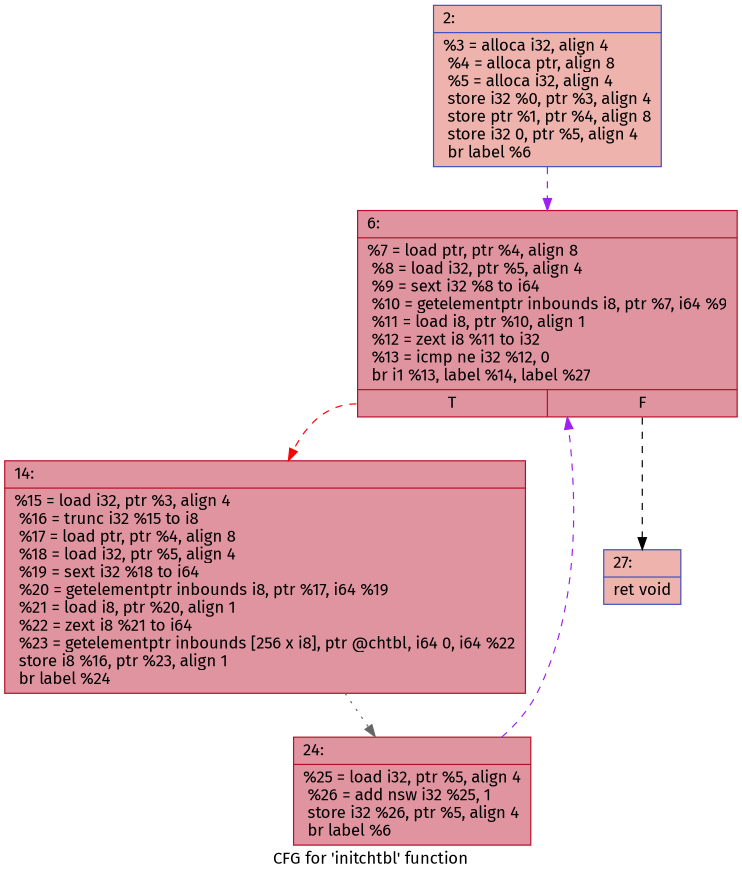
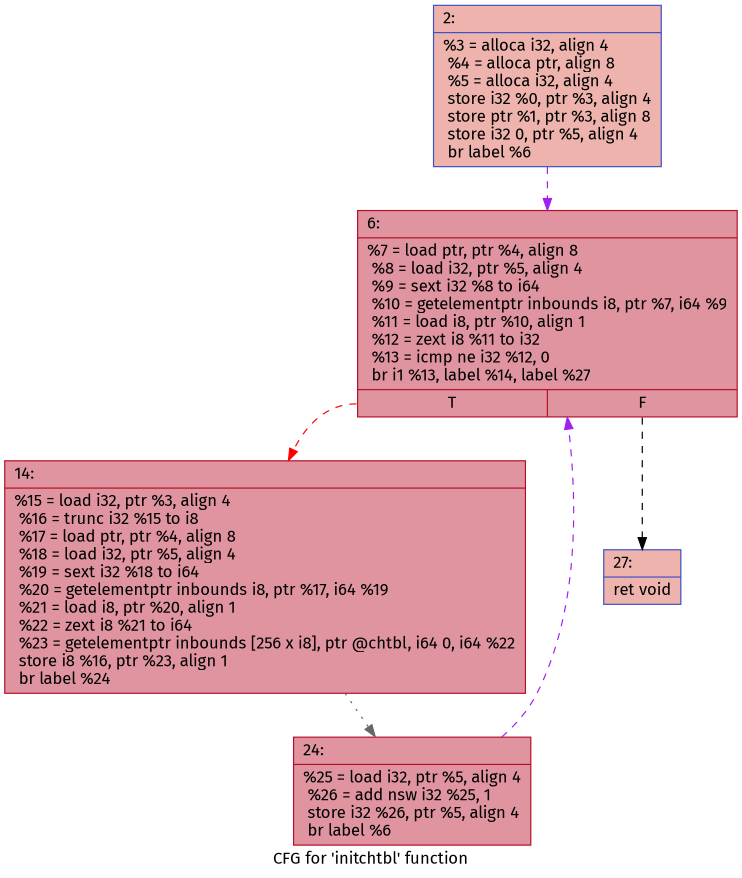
node "2:": text "store ptr %1, ptr %4, align 8" -> "store ptr %1, ptr %3, align 8"
